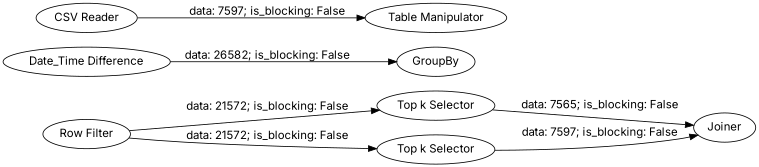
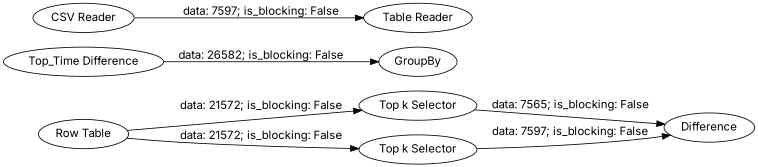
node "Table Manipulator": label "Table Manipulator" -> "Table Reader"
node "Date_Time Difference": label "Date_Time Difference" -> "Top_Time Difference"
node "Joiner": label "Joiner" -> "Difference"
node "Row Filter": label "Row Filter" -> "Row Table"
